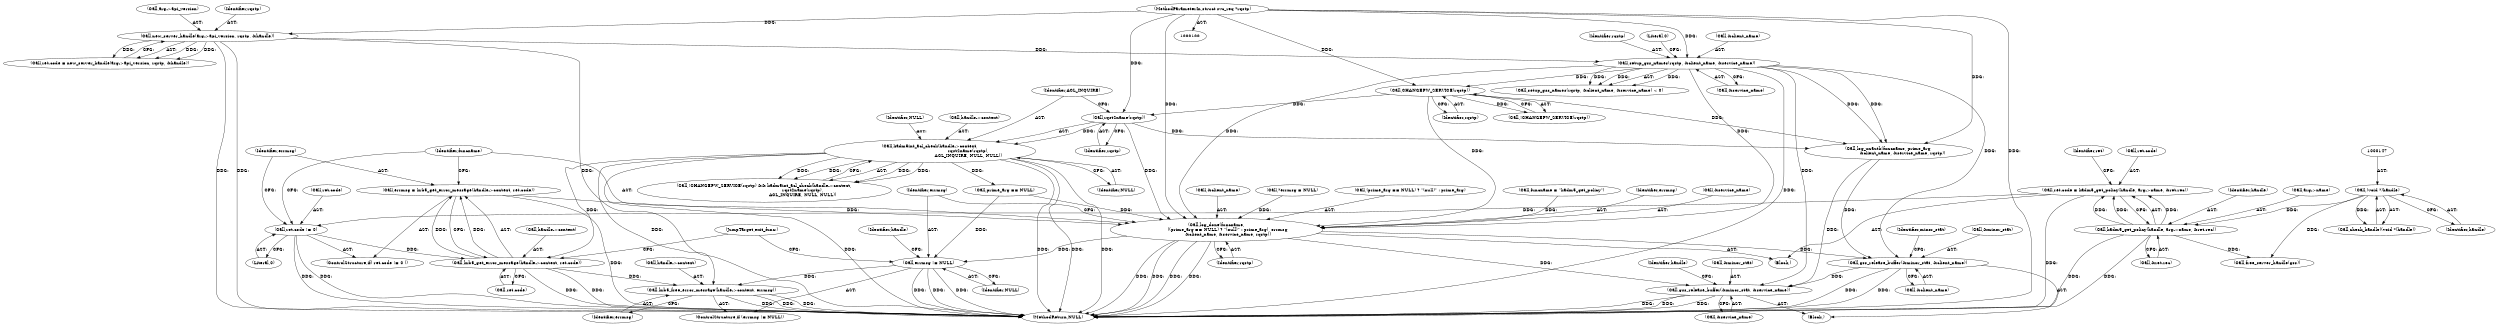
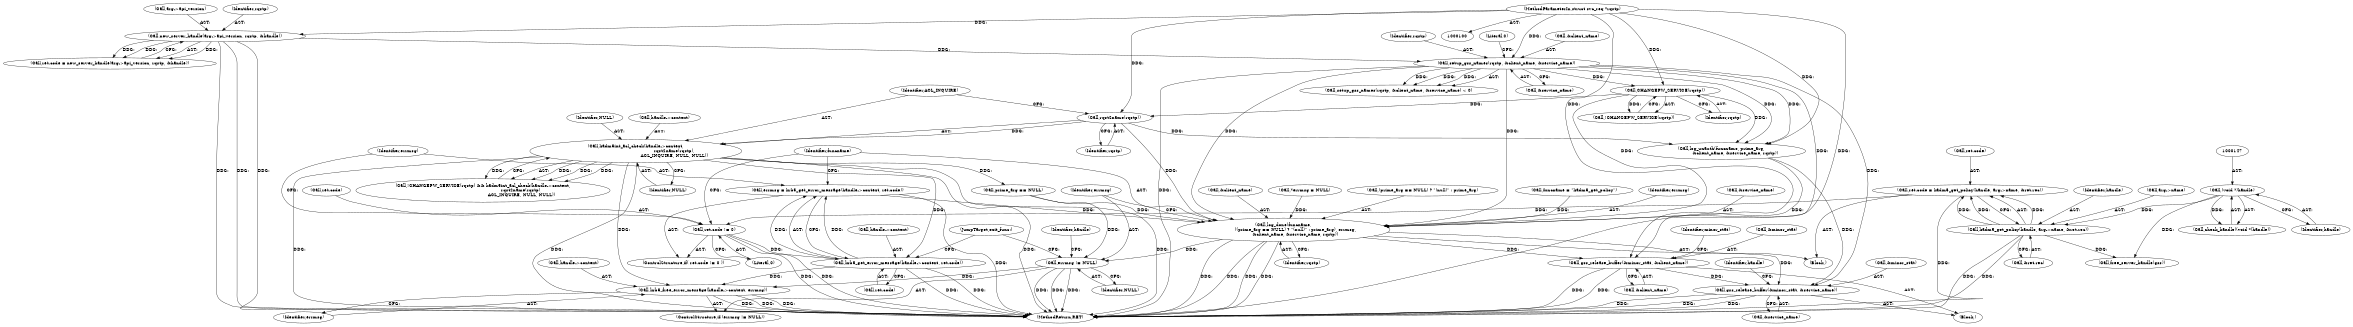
node "(Identifier,ret)": removed
node "(MethodReturn,NULL)": label "(MethodReturn,NULL)" -> "(MethodReturn,RET)"
